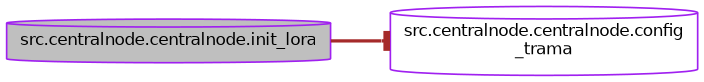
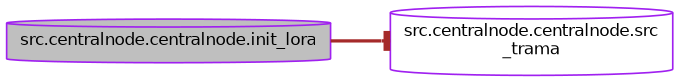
node "src.centralnode.centralnode.config _trama": label "src.centralnode.centralnode.config _trama" -> "src.centralnode.centralnode.src _trama"
